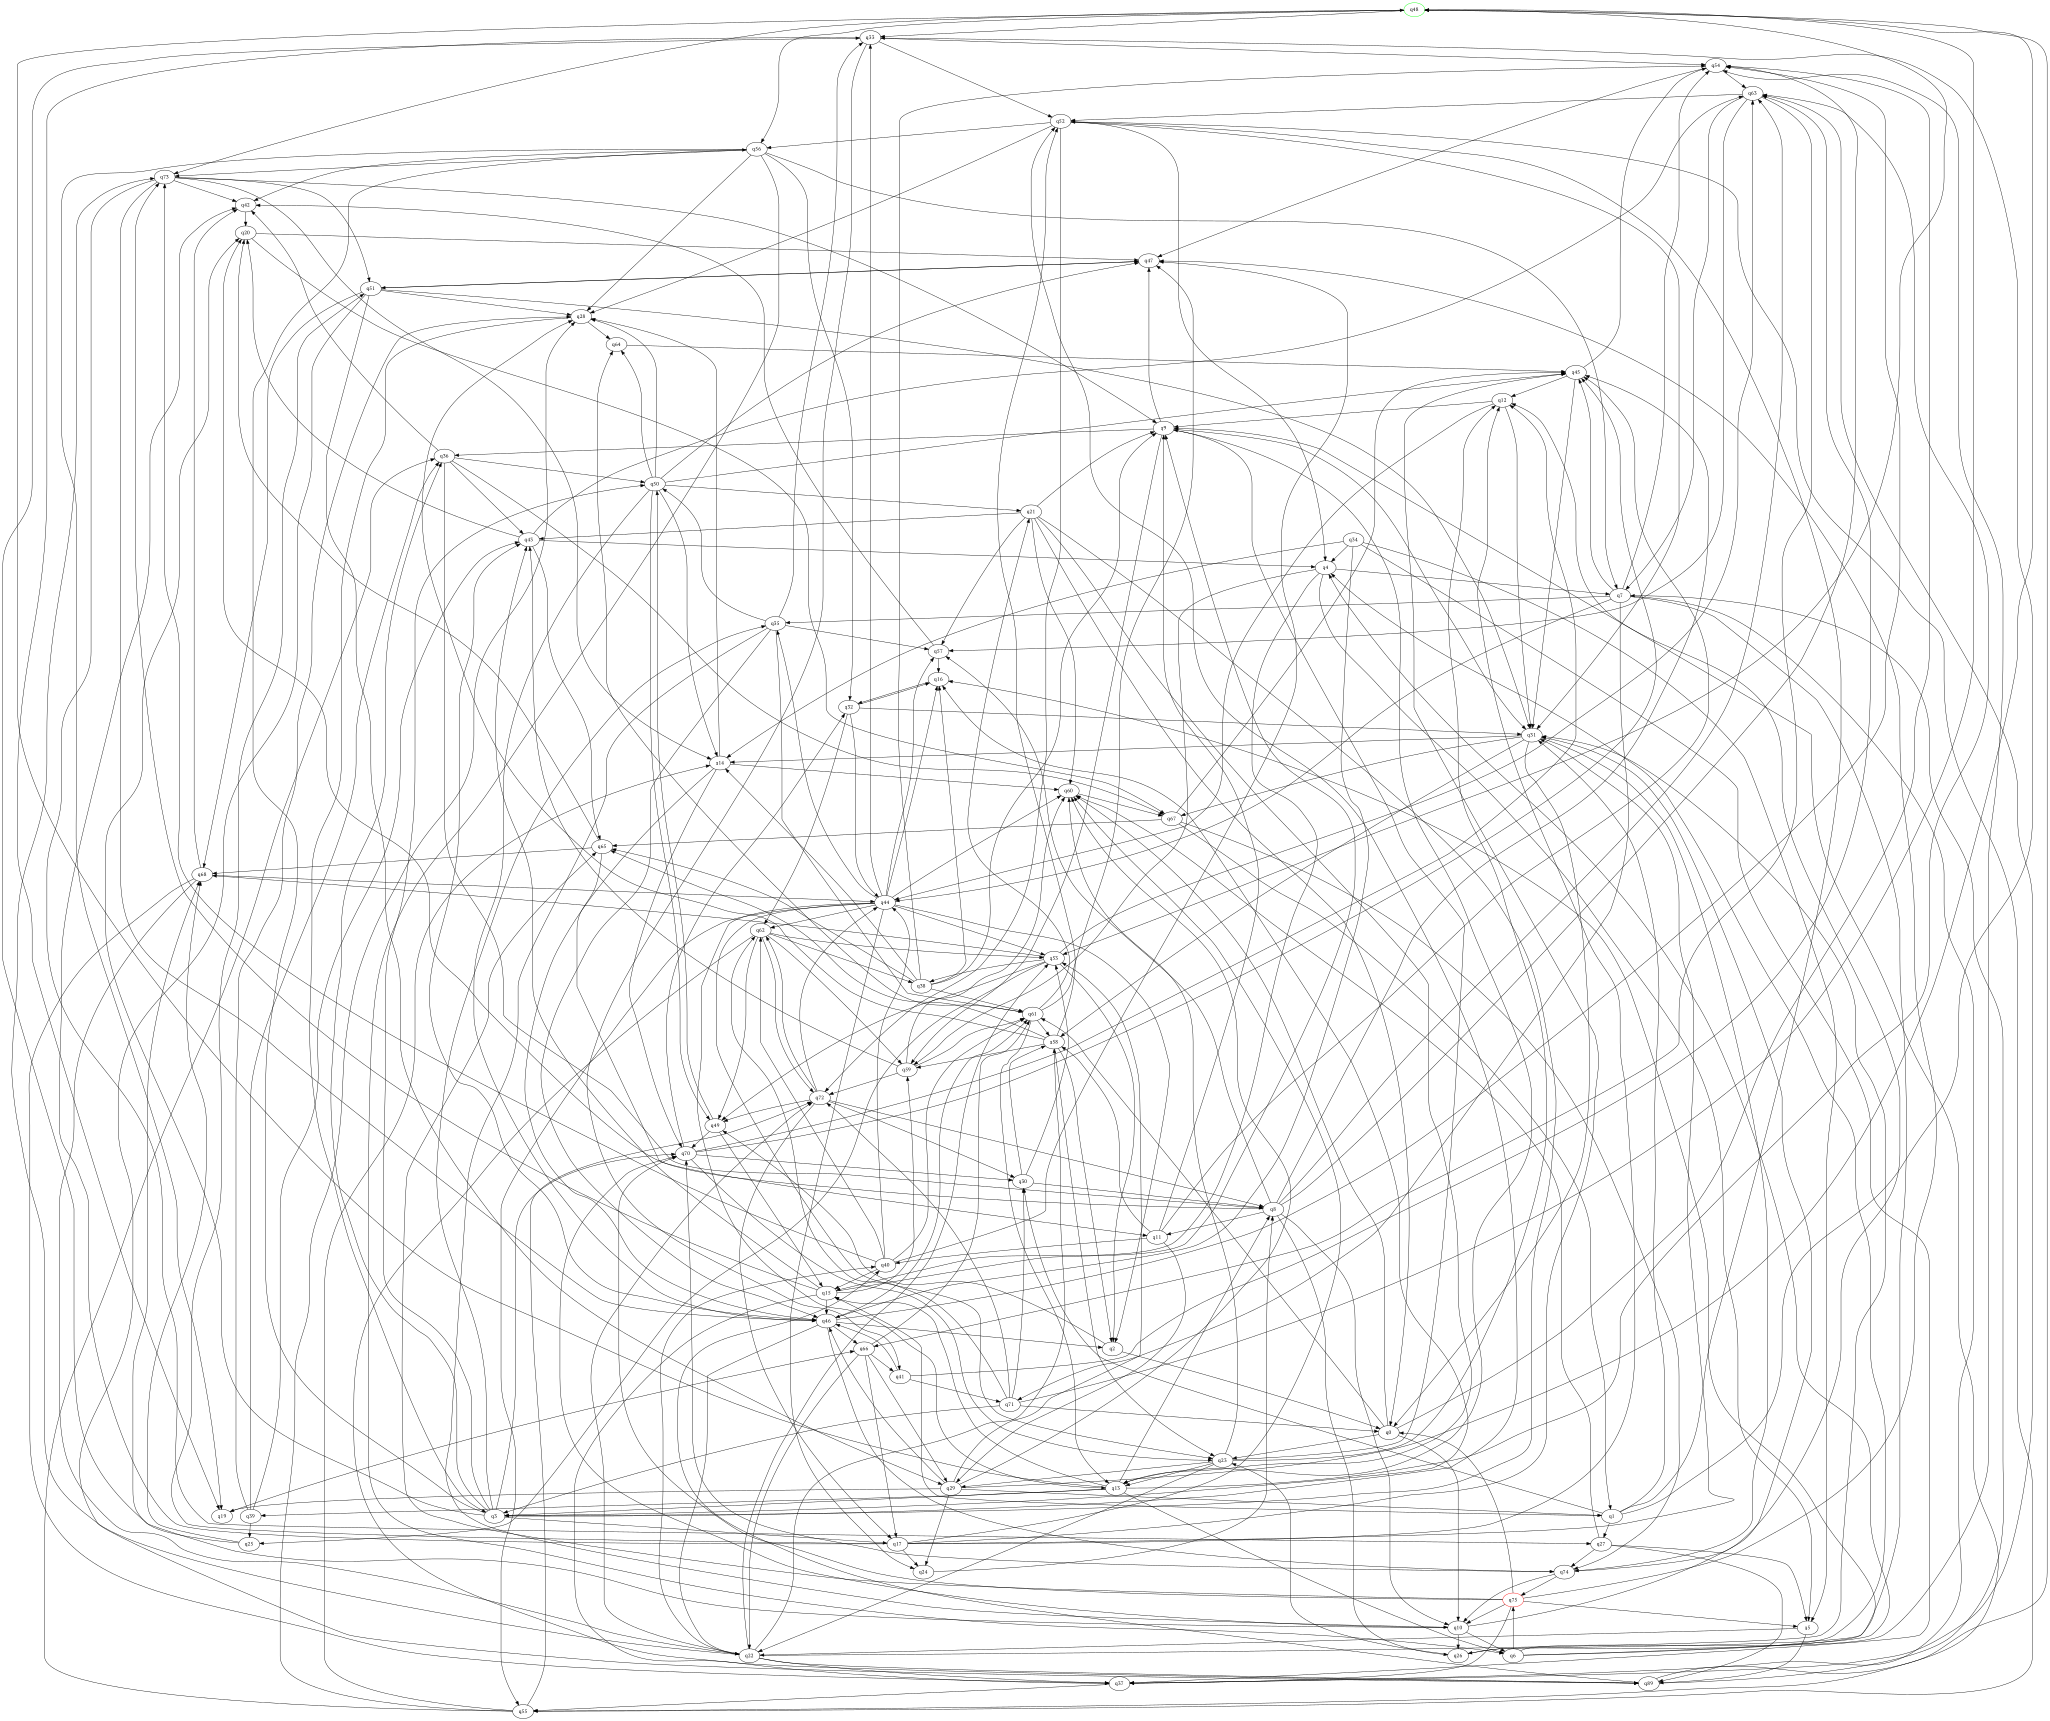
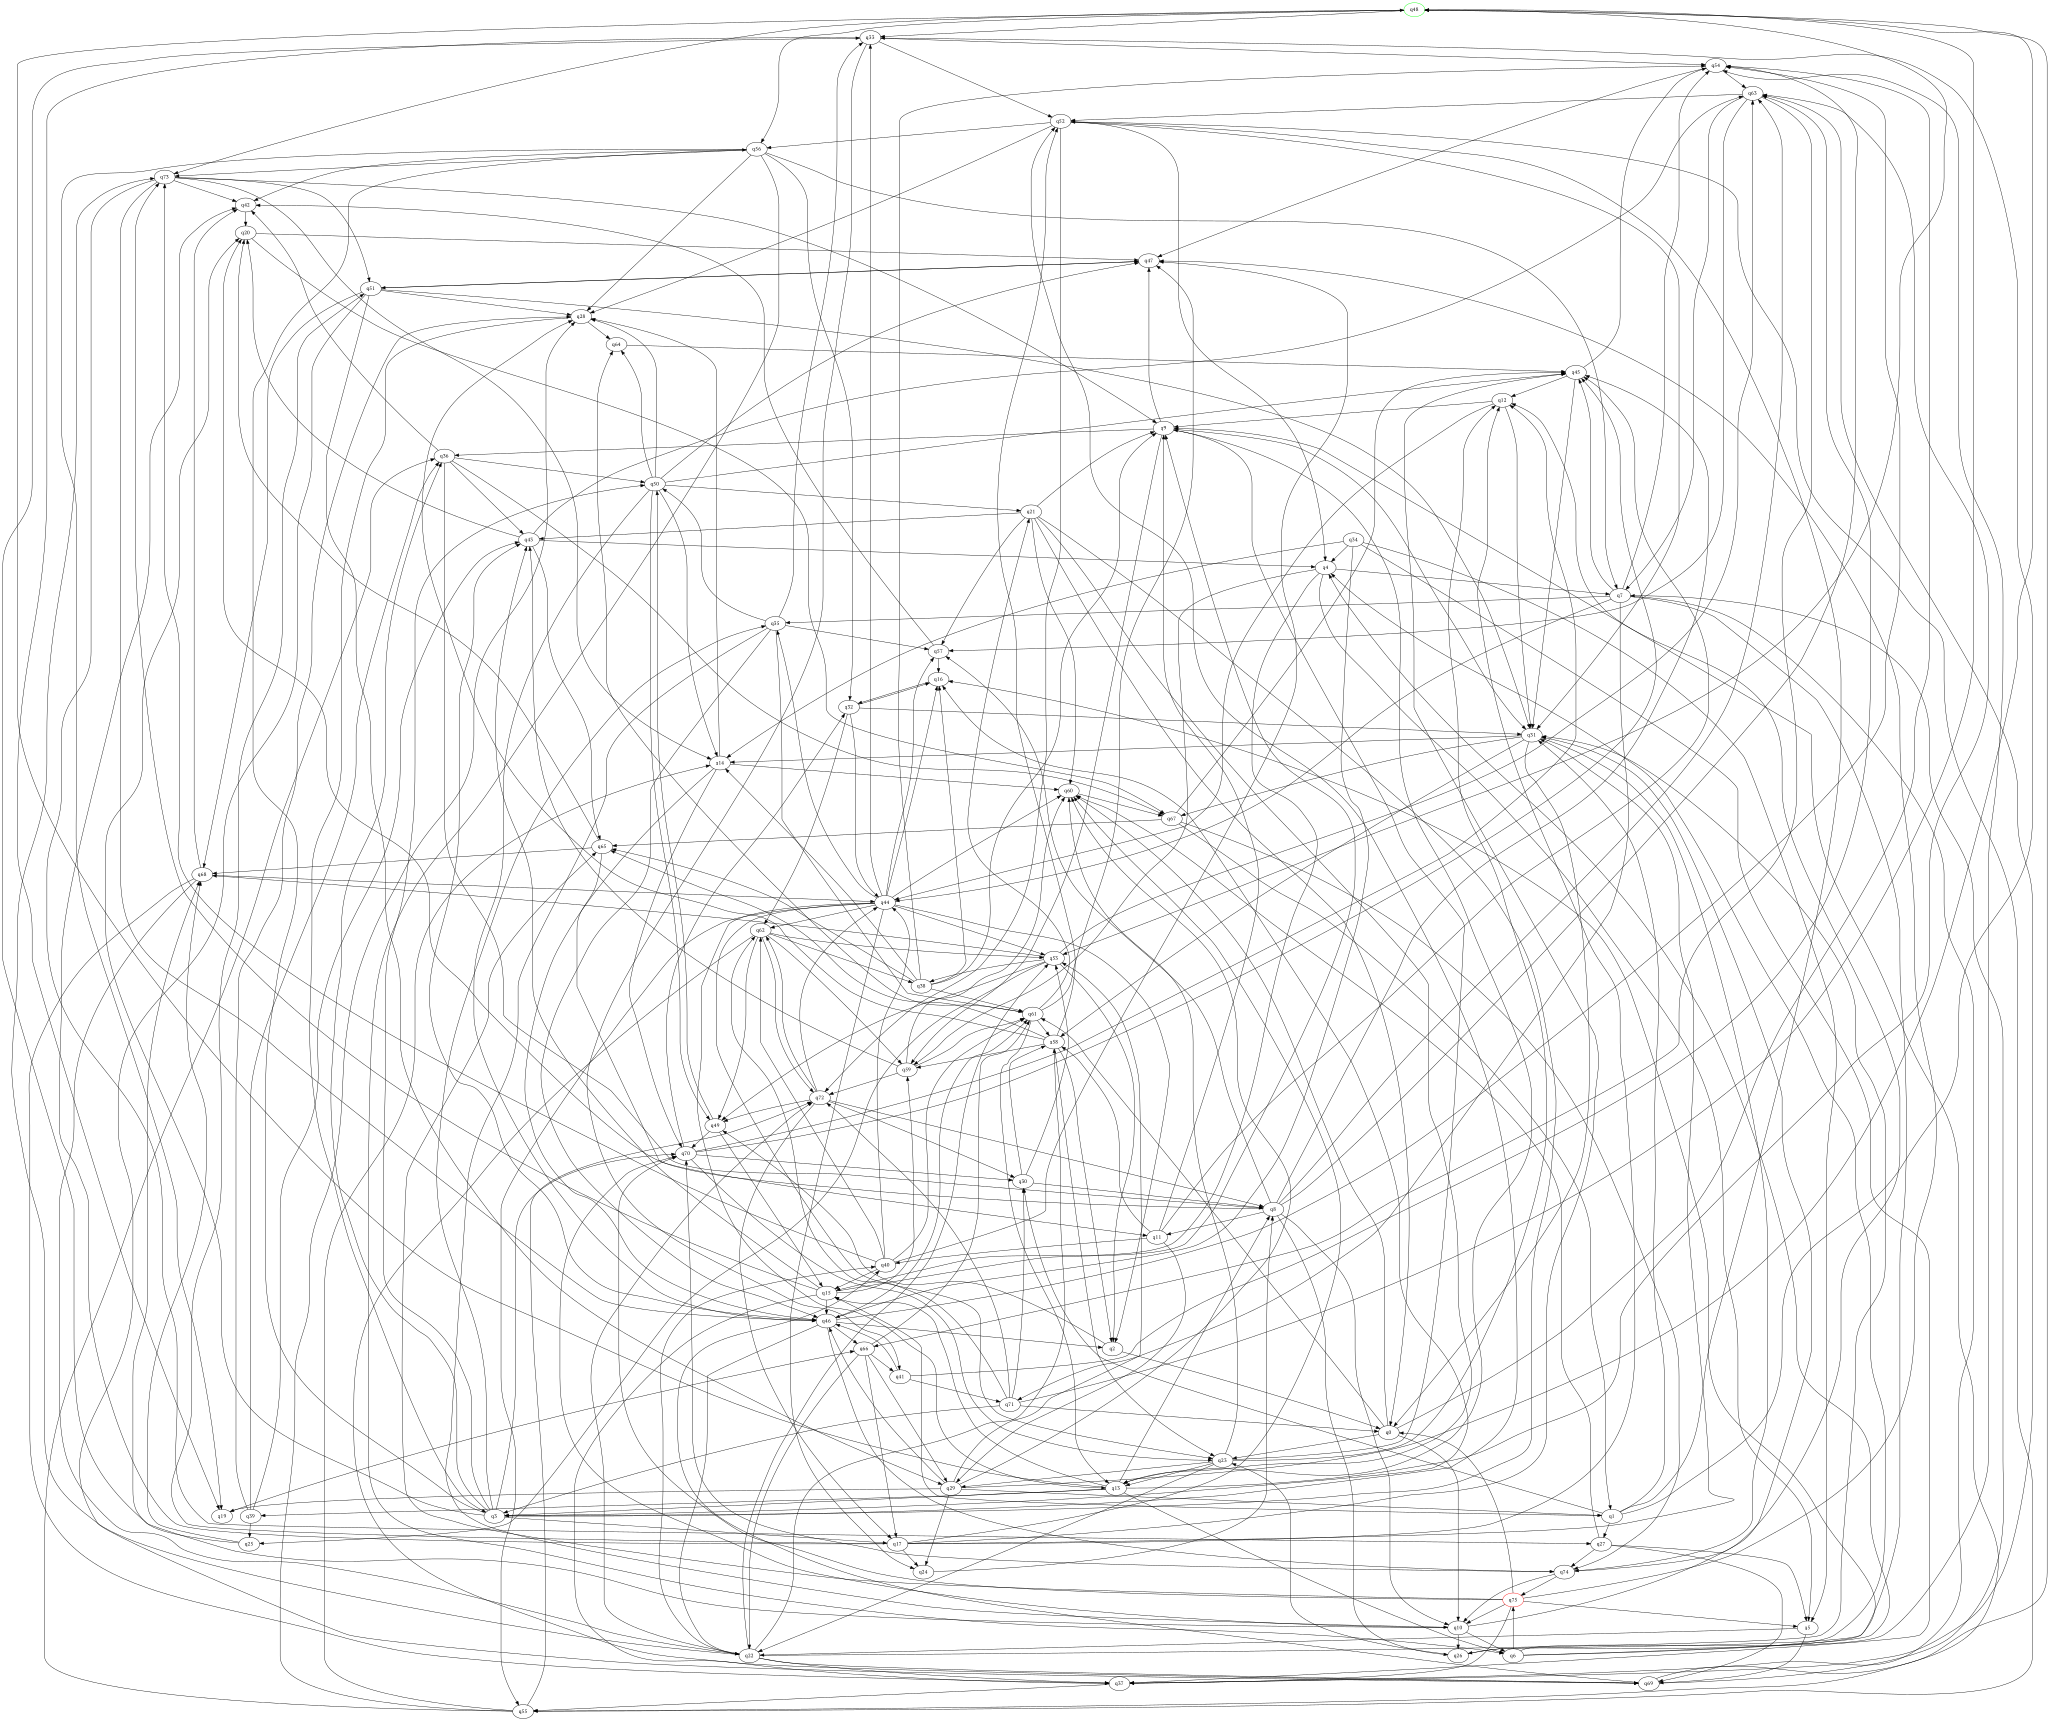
node "q89": label "q89" -> "q69"
